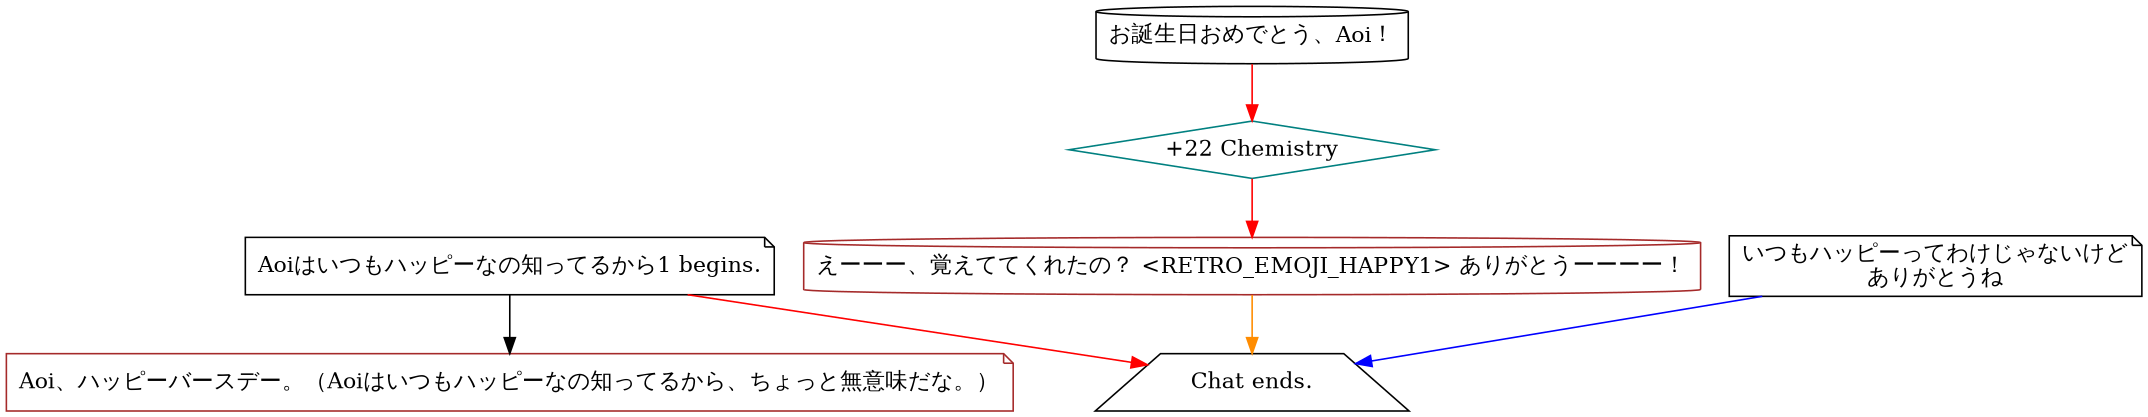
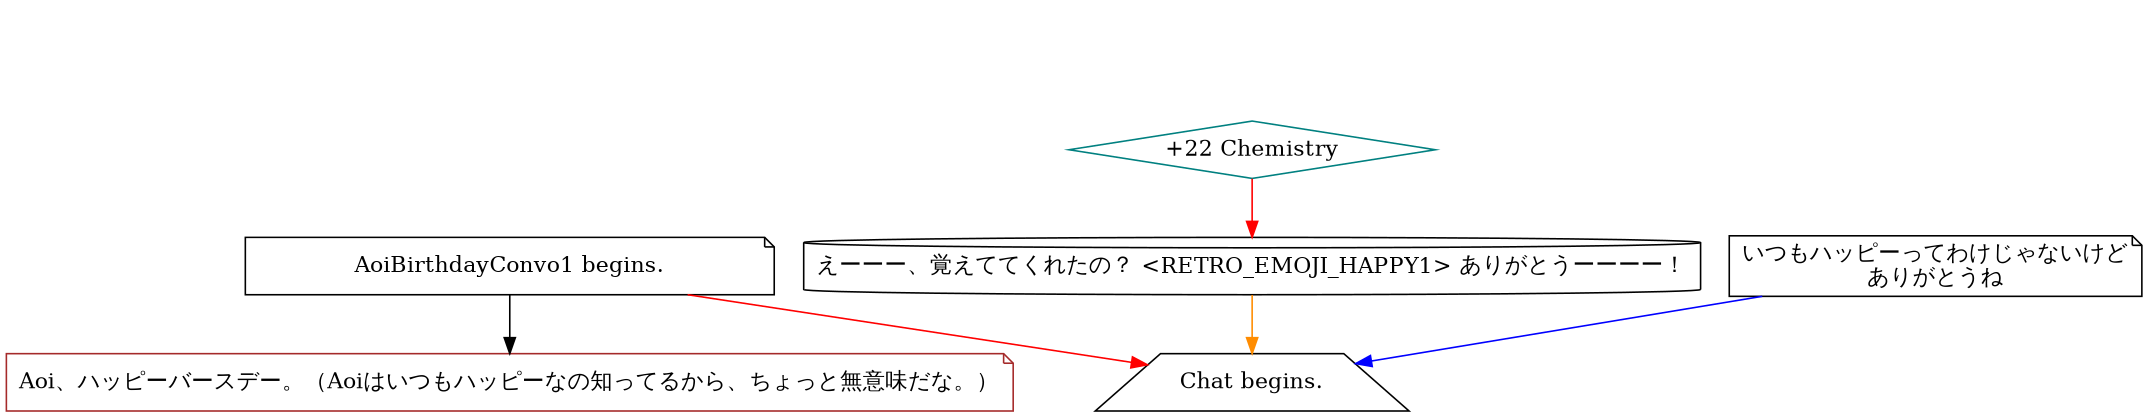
node "お誕生日おめでとう、Aoi！": removed
node "Aoiはいつもハッピーなの知ってるから1 begins.": label "Aoiはいつもハッピーなの知ってるから1 begins." -> "AoiBirthdayConvo1 begins."
node "えーーー、覚えててくれたの？ <RETRO_EMOJI_HAPPY1> ありがとうーーーー！": color brown -> black
node "Chat ends.": label "Chat ends." -> "Chat begins."
